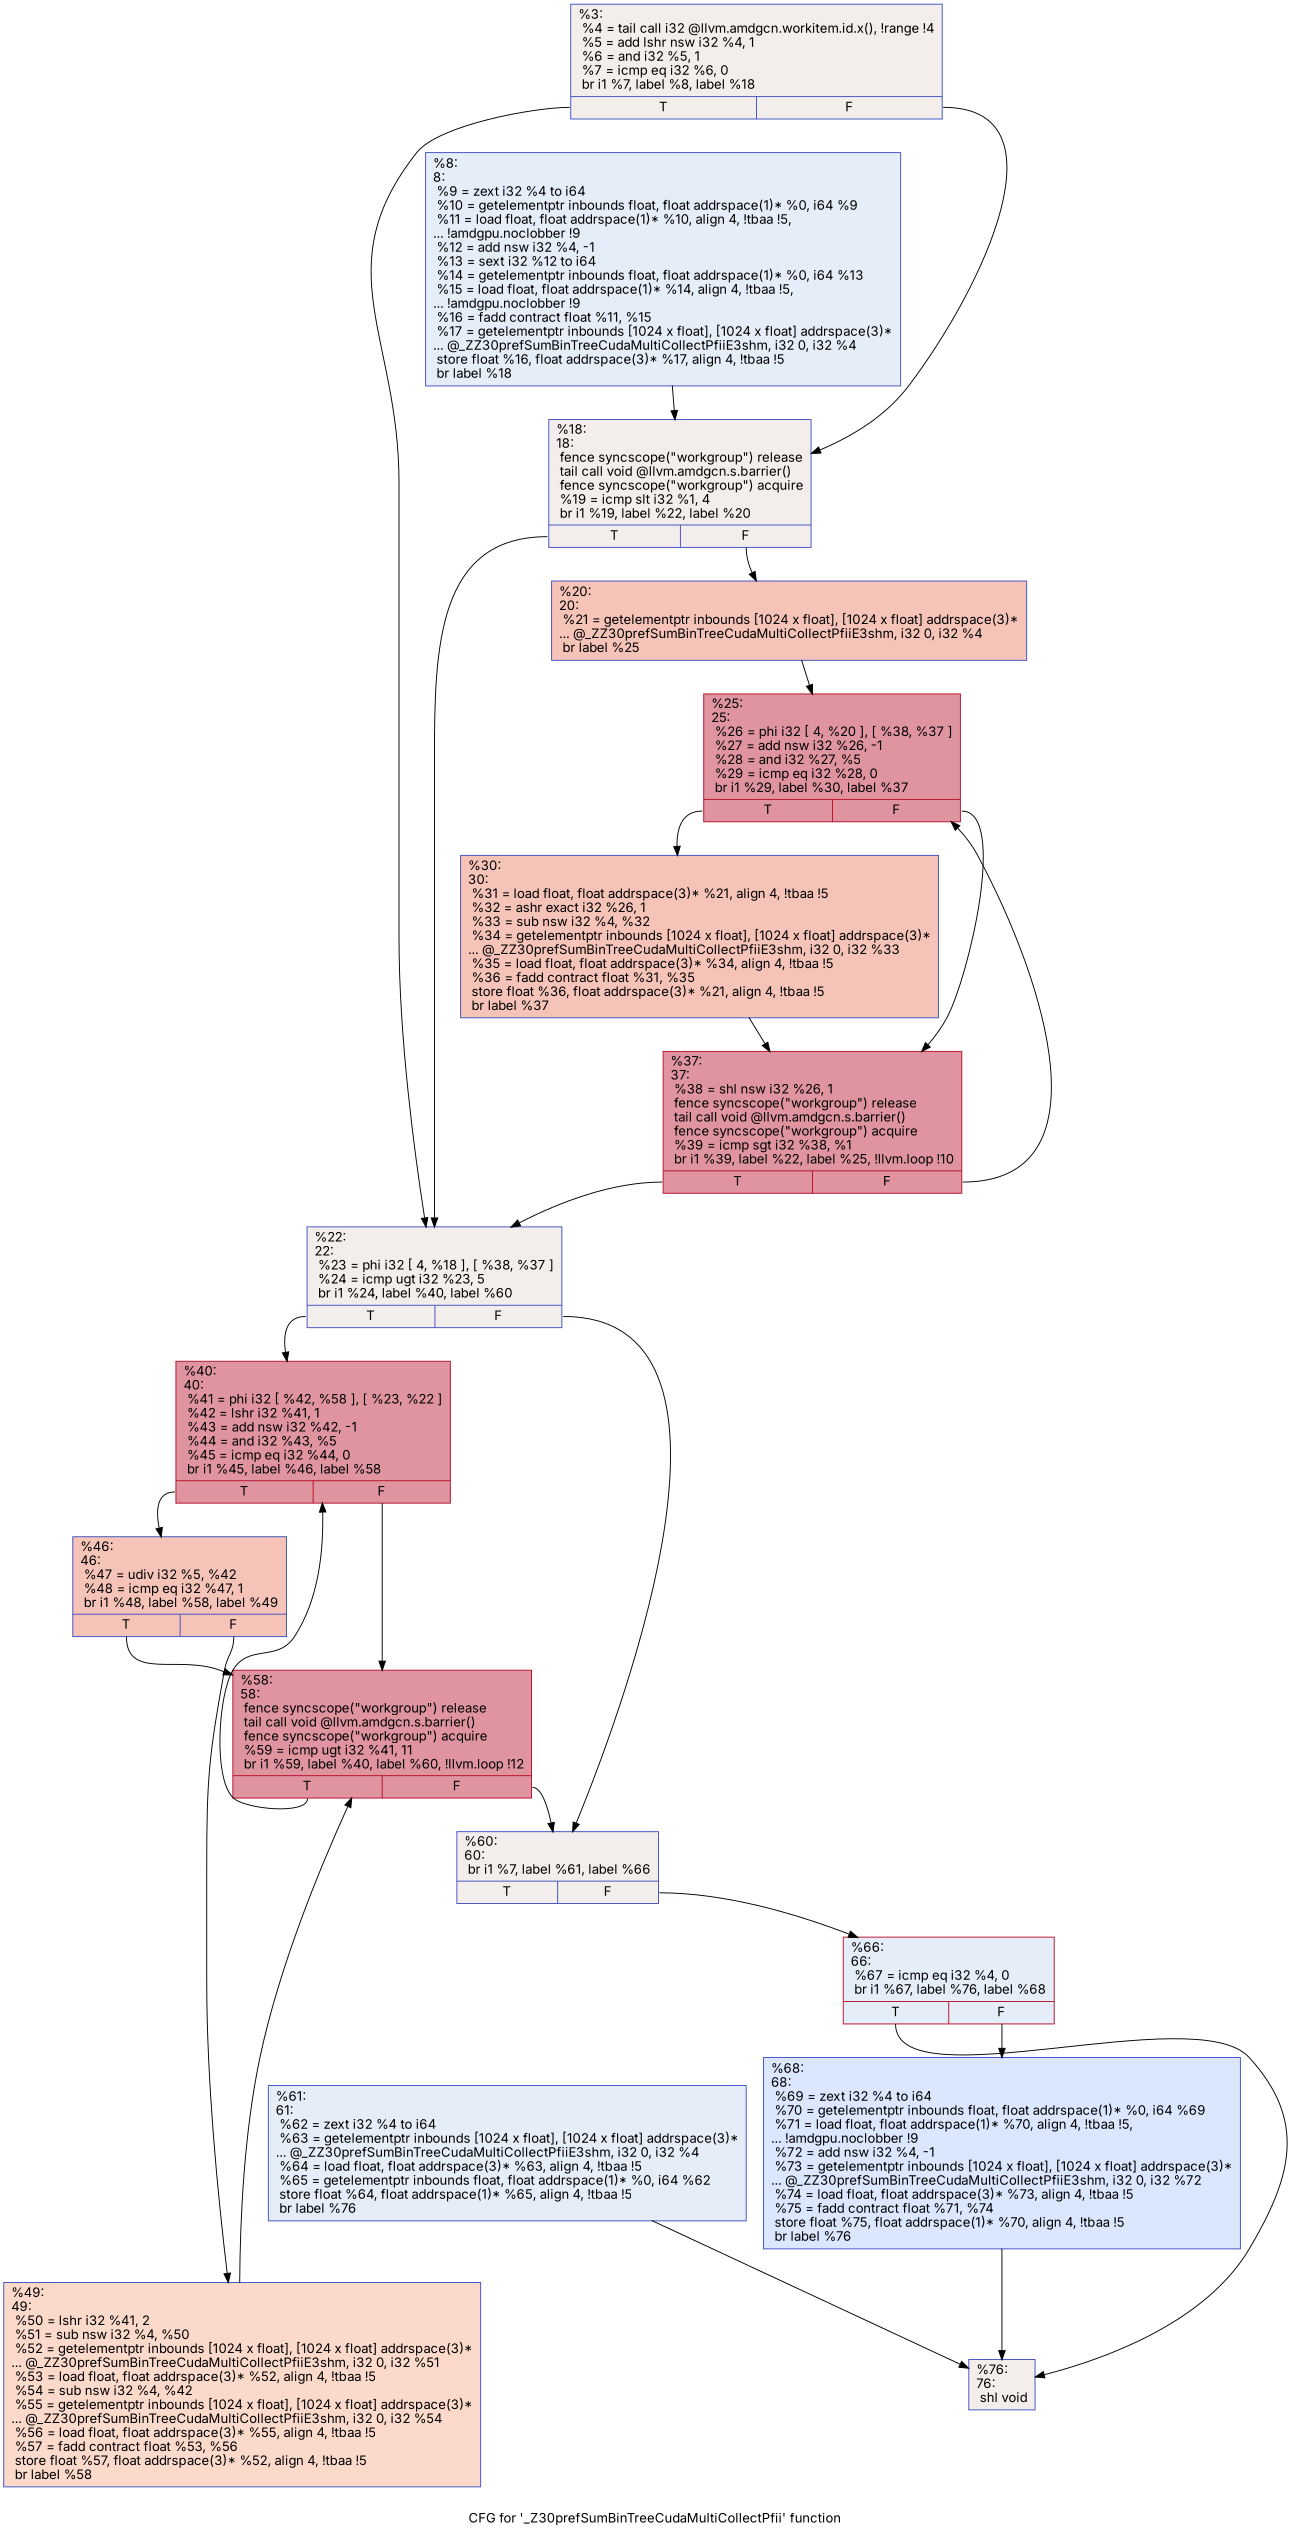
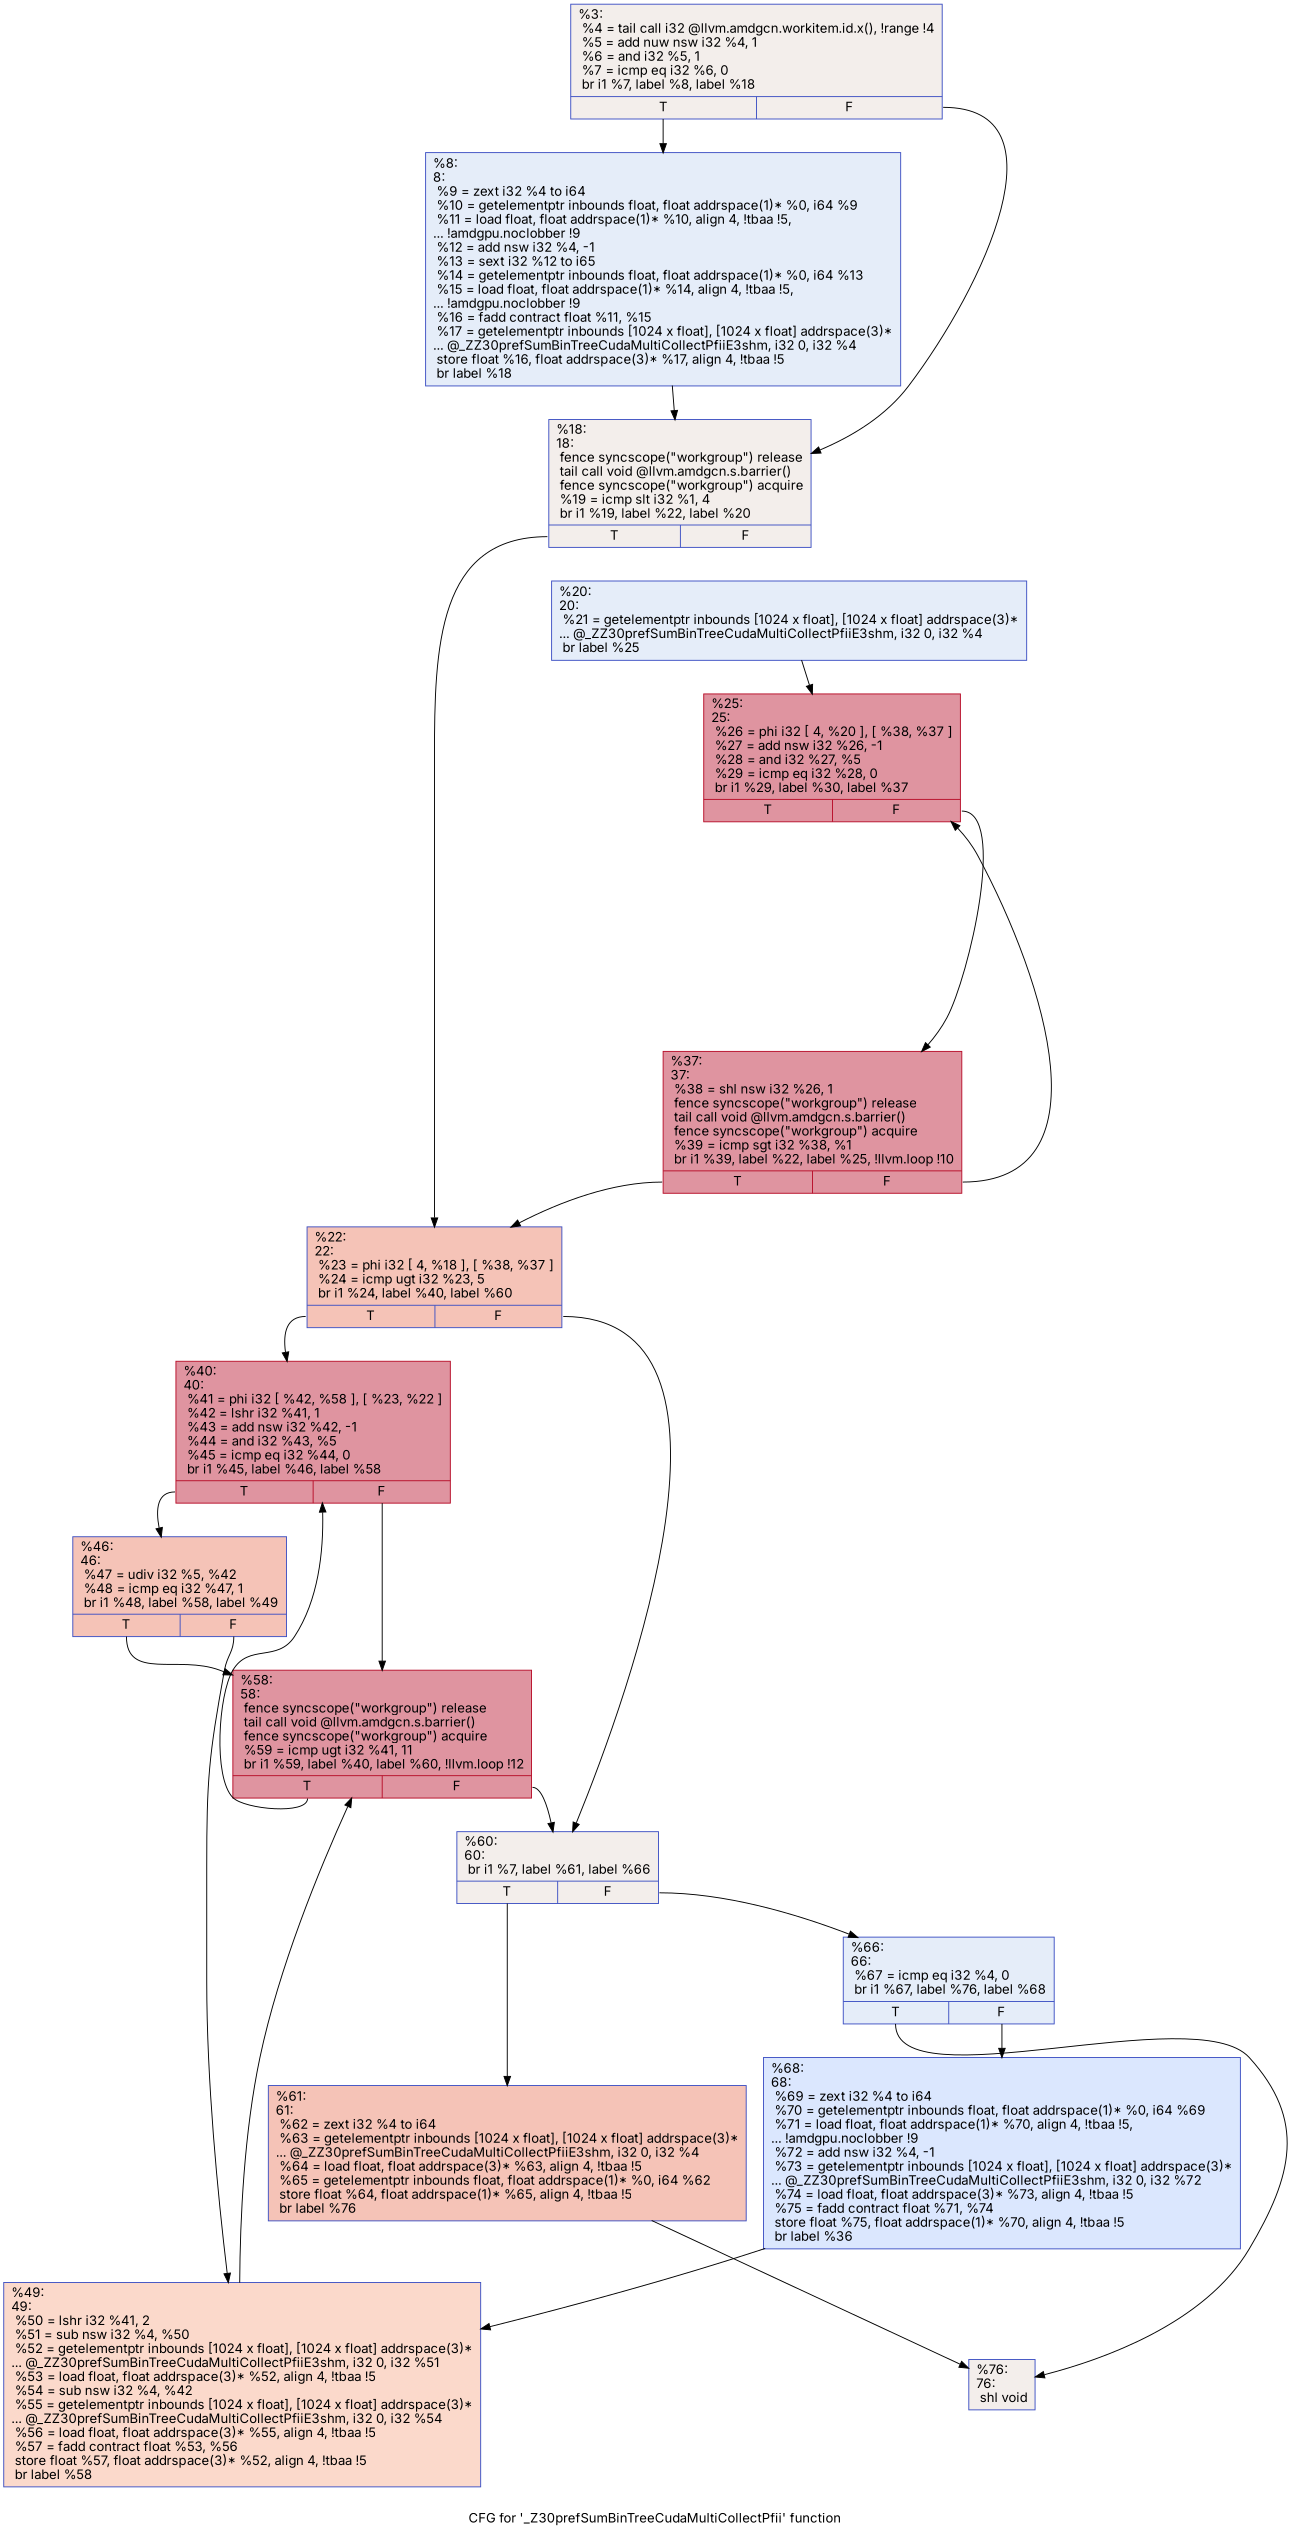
node "%3:": text "%5 = add lshr nsw i32 %4, 1" -> "%5 = add nuw nsw i32 %4, 1"
node "%8:": text "%13 = sext i32 %12 to i64" -> "%13 = sext i32 %12 to i65"
edge "%18:" -> "%20:": removed
edge "%3:" -> "%22:": now "%3:" -> "%8:"
node "%20:": fillcolor #e8765c70 -> #c5d6f270
node "%30:": removed
node "%22:": fillcolor #e5d8d170 -> #e8765c70
node "%66:": color #b70d28ff -> #3d50c3ff
edge "%60:" -> "%61:": added
node "%61:": fillcolor #c5d6f270 -> #e8765c70
node "%68:": text "br label %76" -> "br label %36"
edge "%68:" -> "%76:": now "%68:" -> "%49:"
